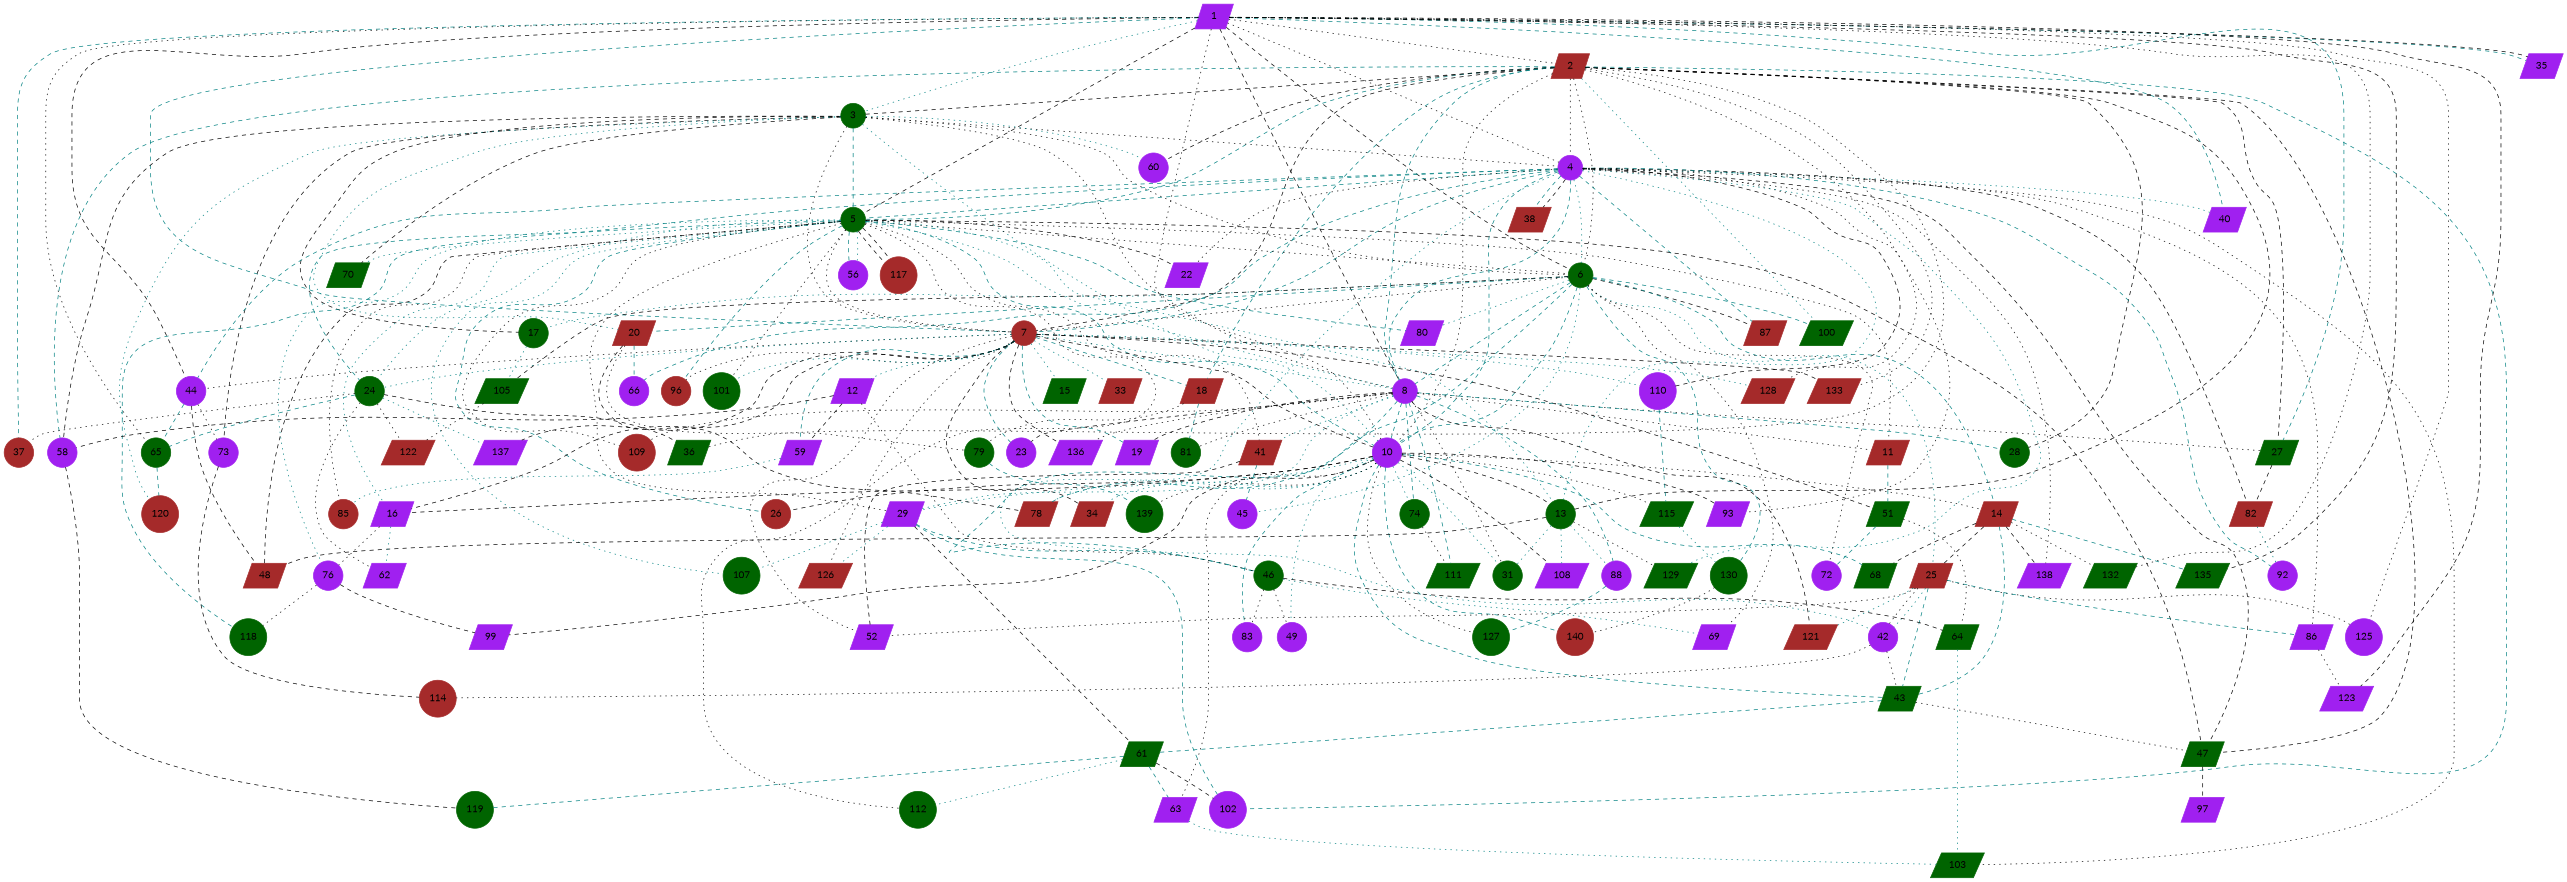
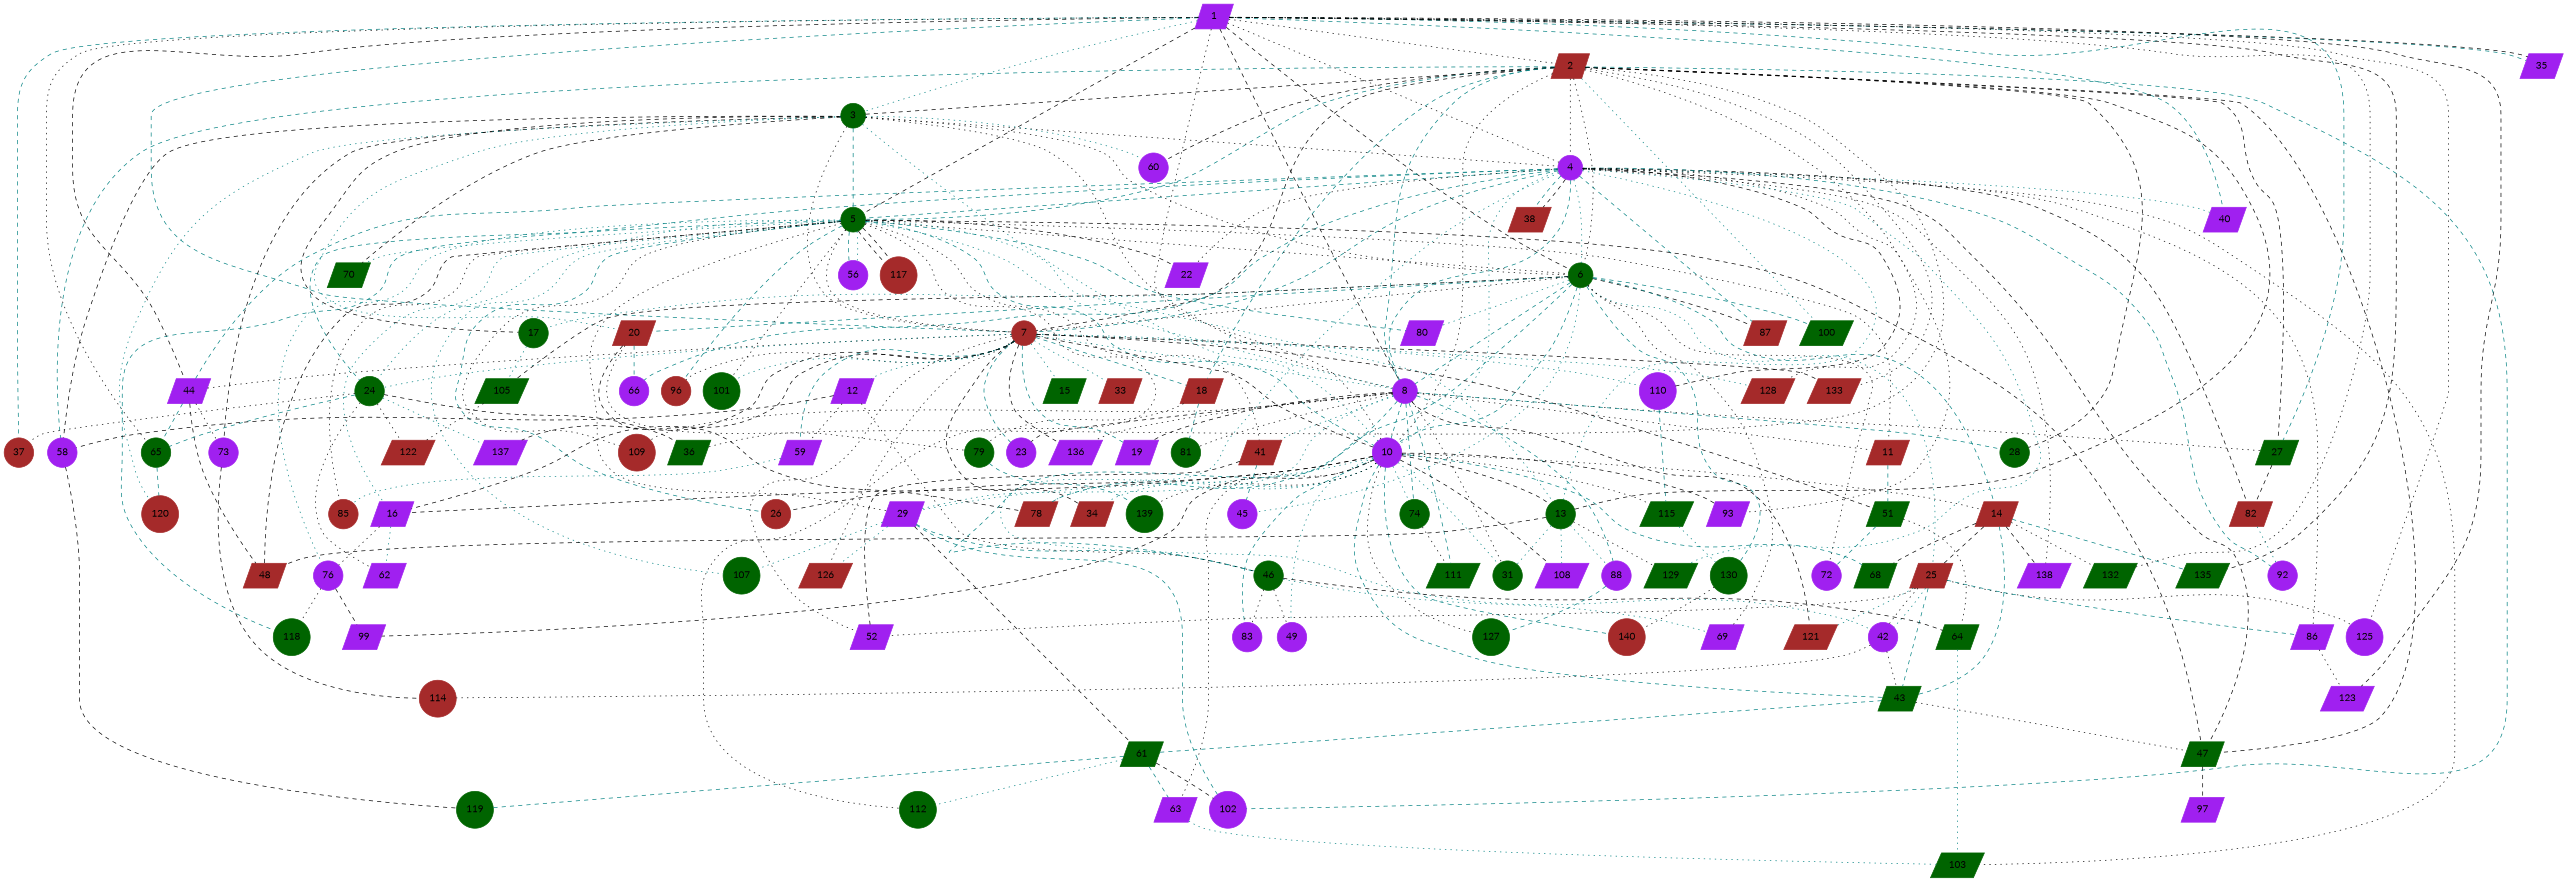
edge "4" -- "10": style dashed -> dotted
node "44": shape circle -> parallelogram
edge "12" -- "59": style dashed -> dotted
